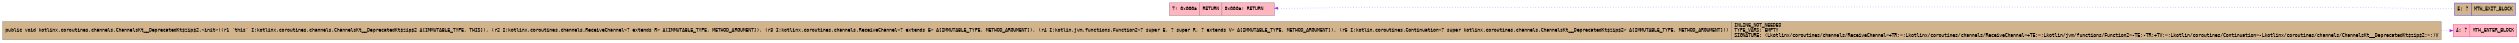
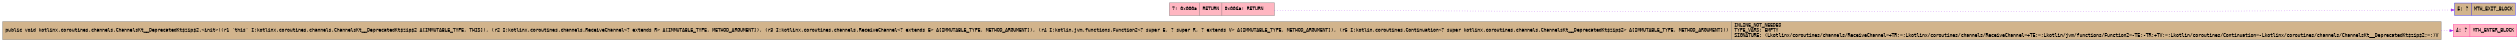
edge "5: ?" -> "7: 0x000a": reversed
node "7: 0x000a": text "0x000a: RETURN" -> "0x006a: RETURN"
